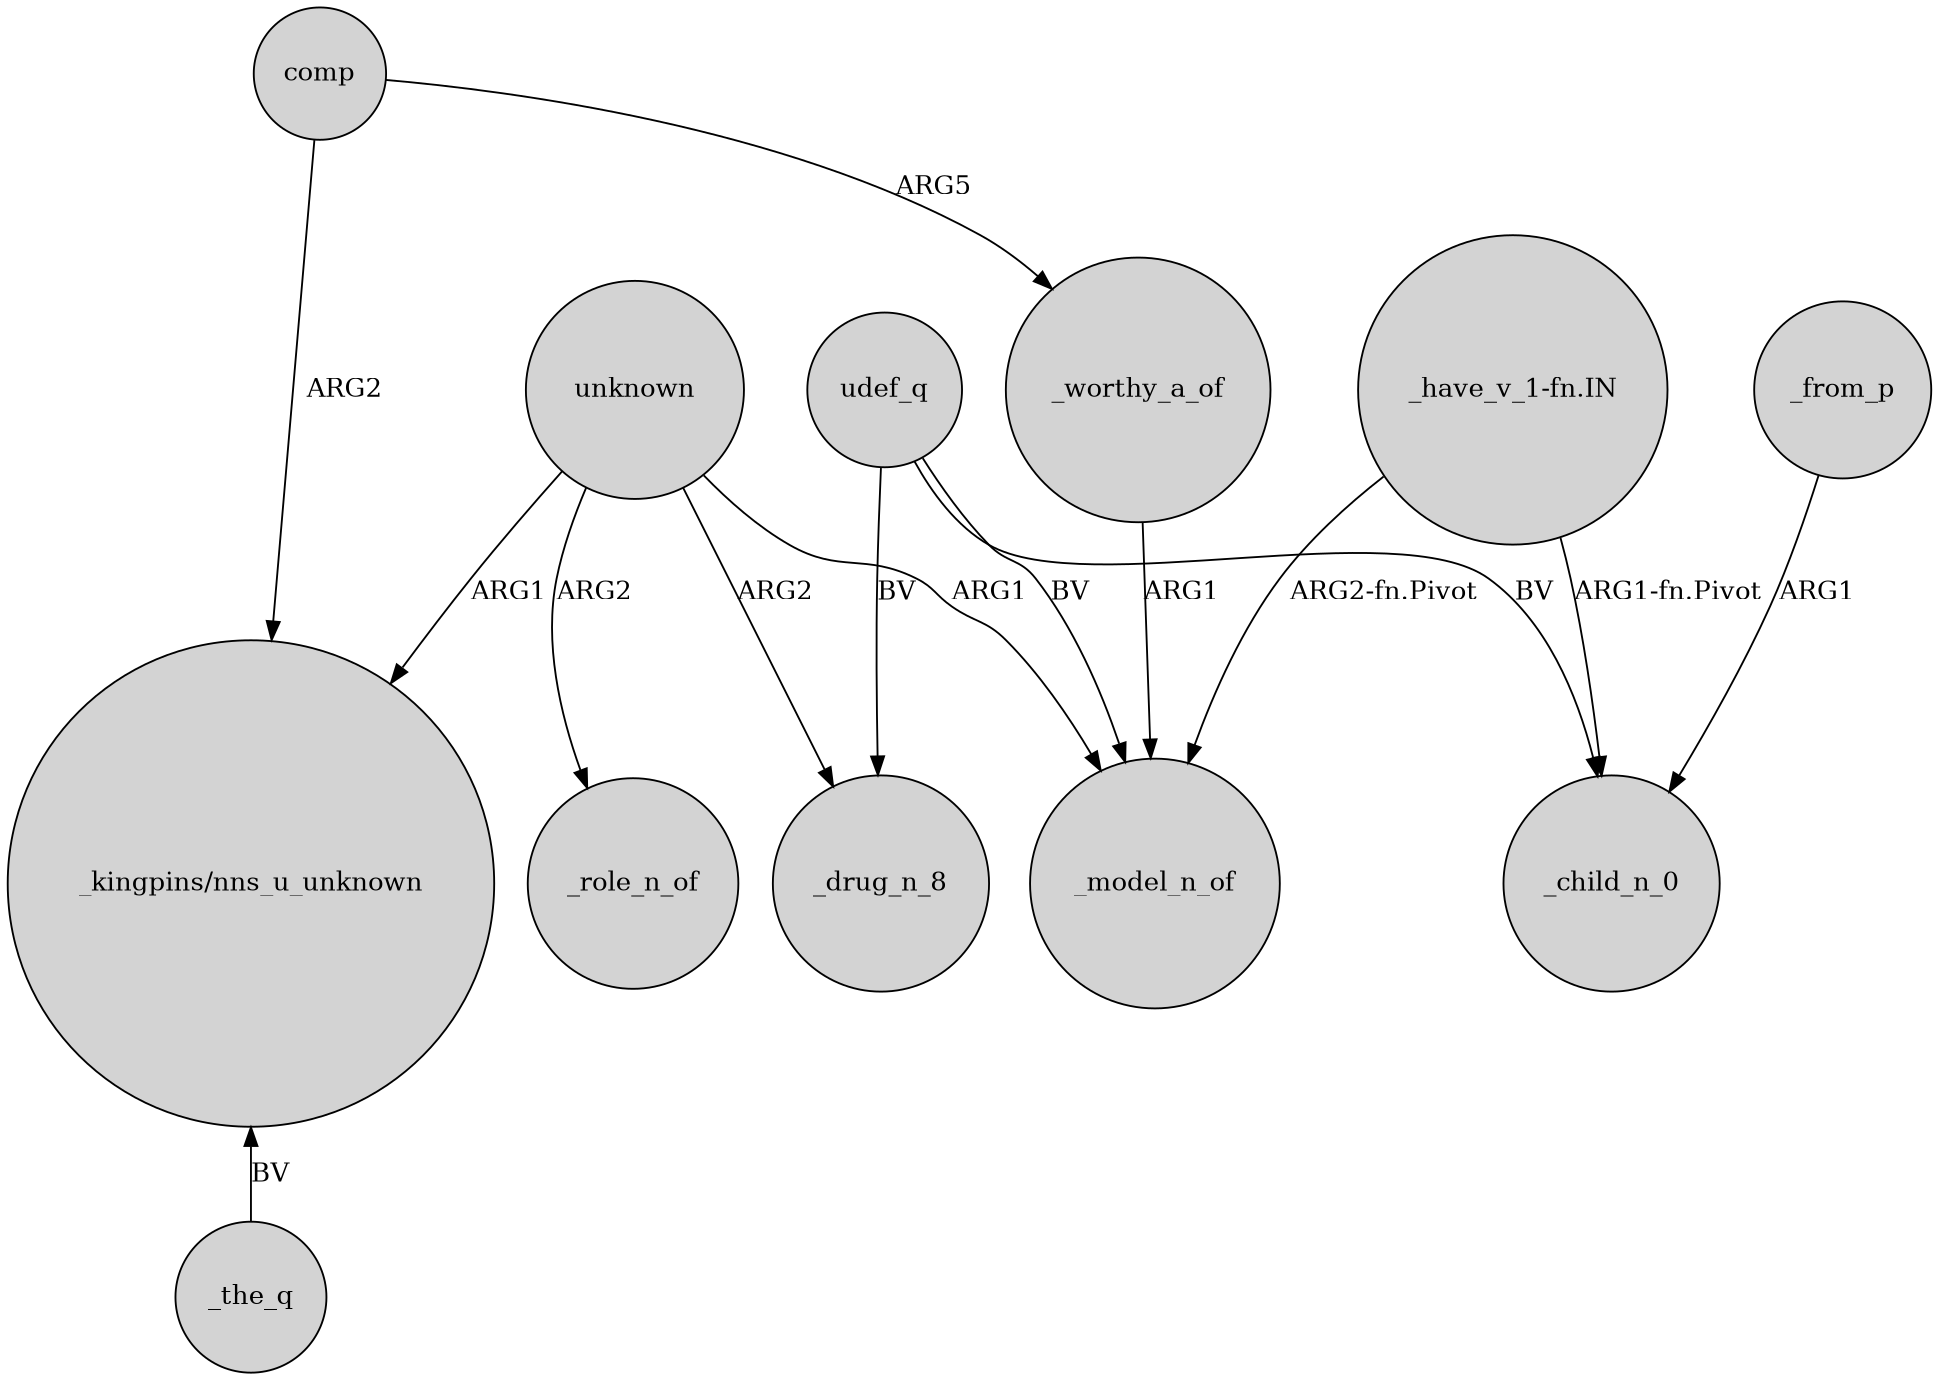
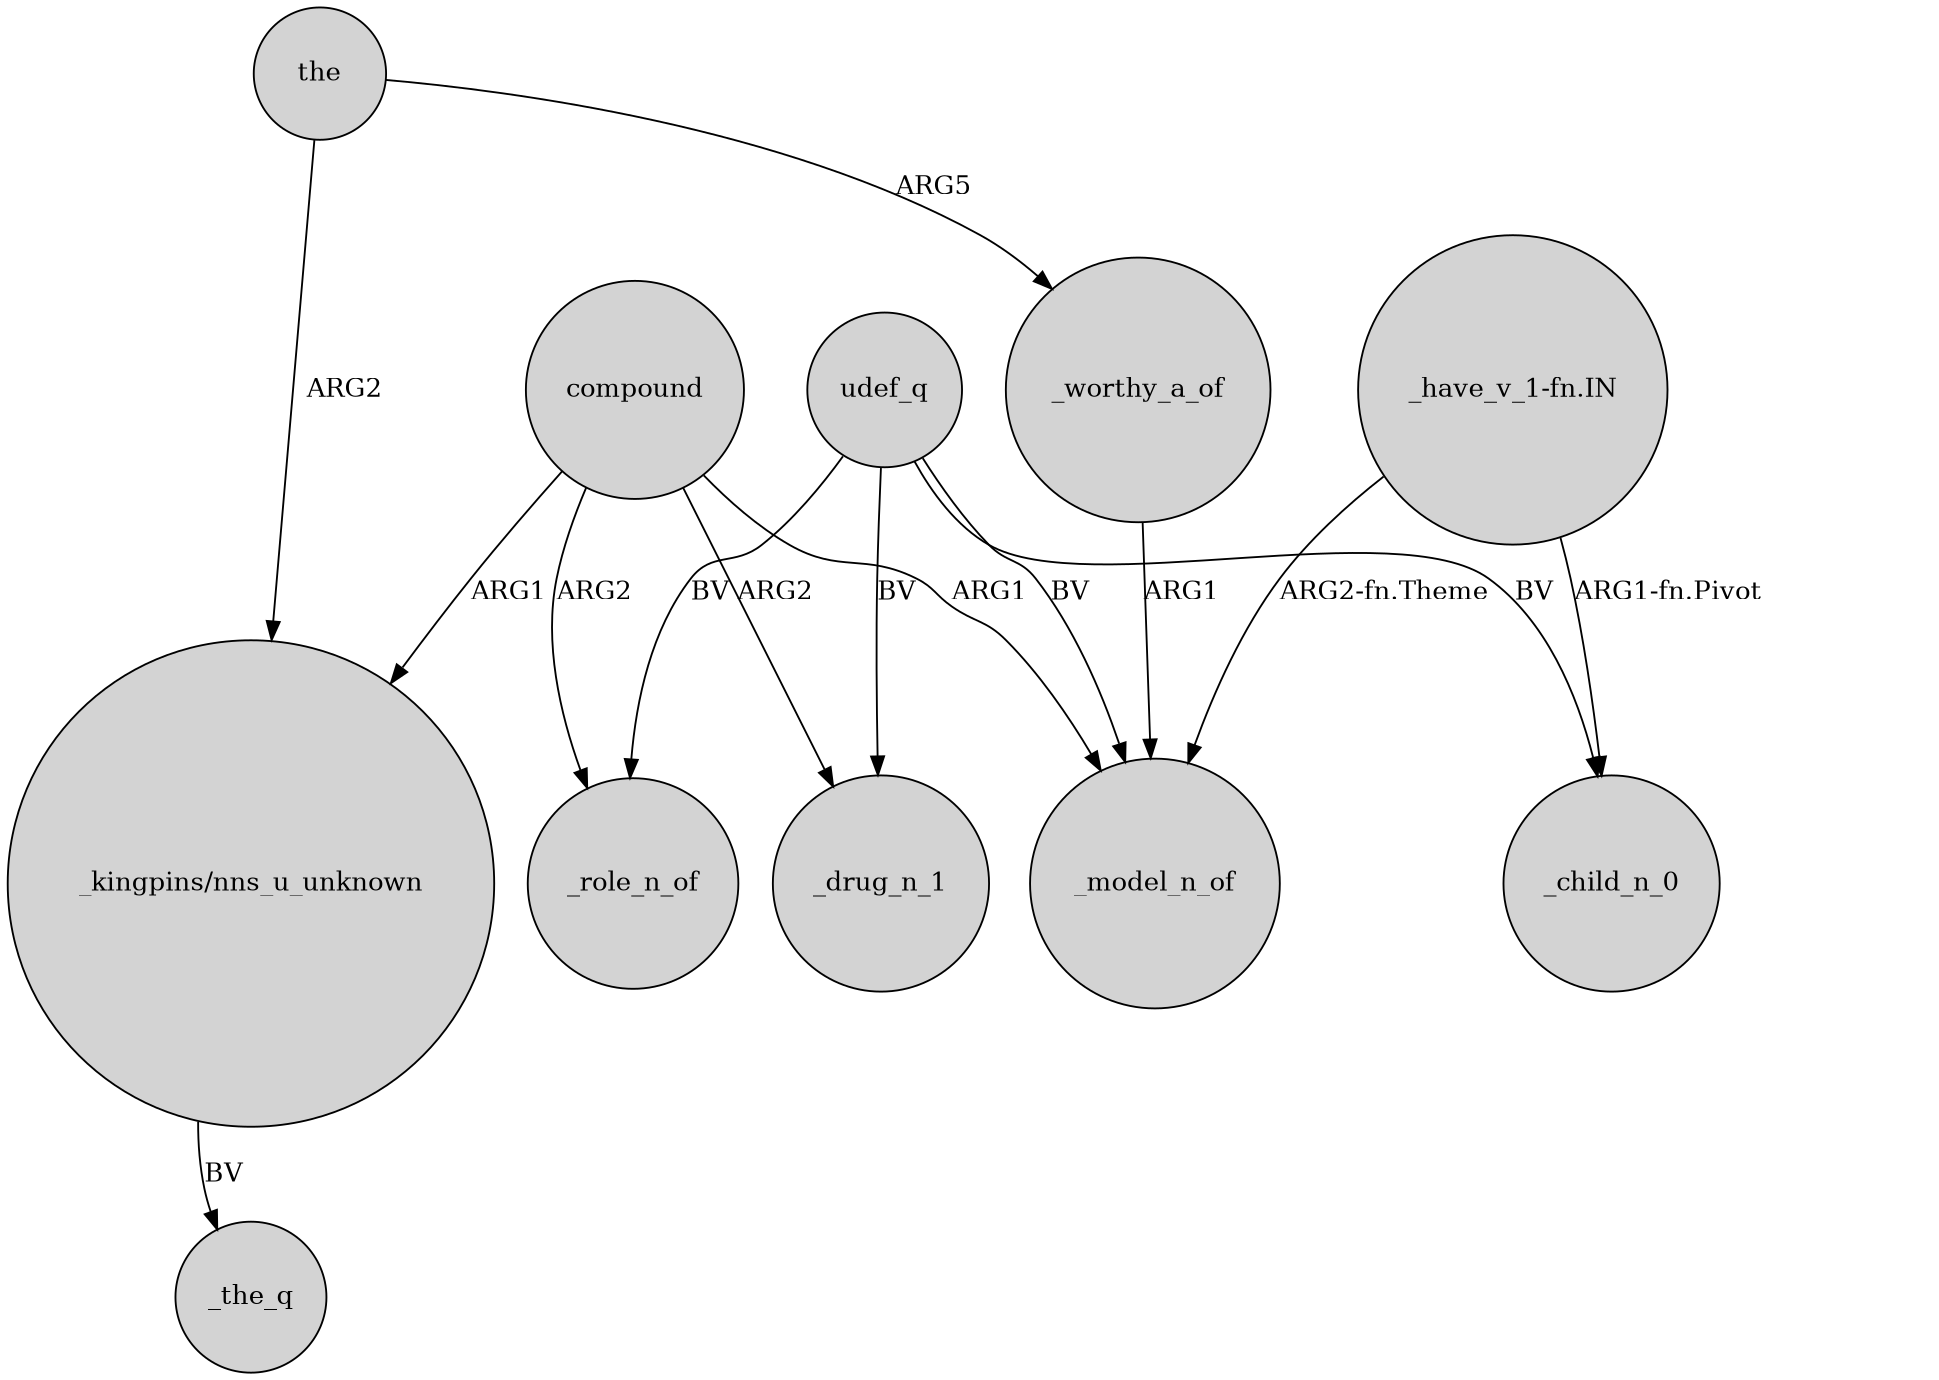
node "comp": label "comp" -> "the"
node "unknown": label "unknown" -> "compound"
node "_from_p": removed
edge "udef_q" -> "_role_n_of": added, label "BV"
edge "_have_v_1-fn.IN" -> "_model_n_of": label "ARG2-fn.Pivot" -> "ARG2-fn.Theme"
node "_drug_n_8": label "_drug_n_8" -> "_drug_n_1"
edge "_the_q" -> "_kingpins/nns_u_unknown": reversed
